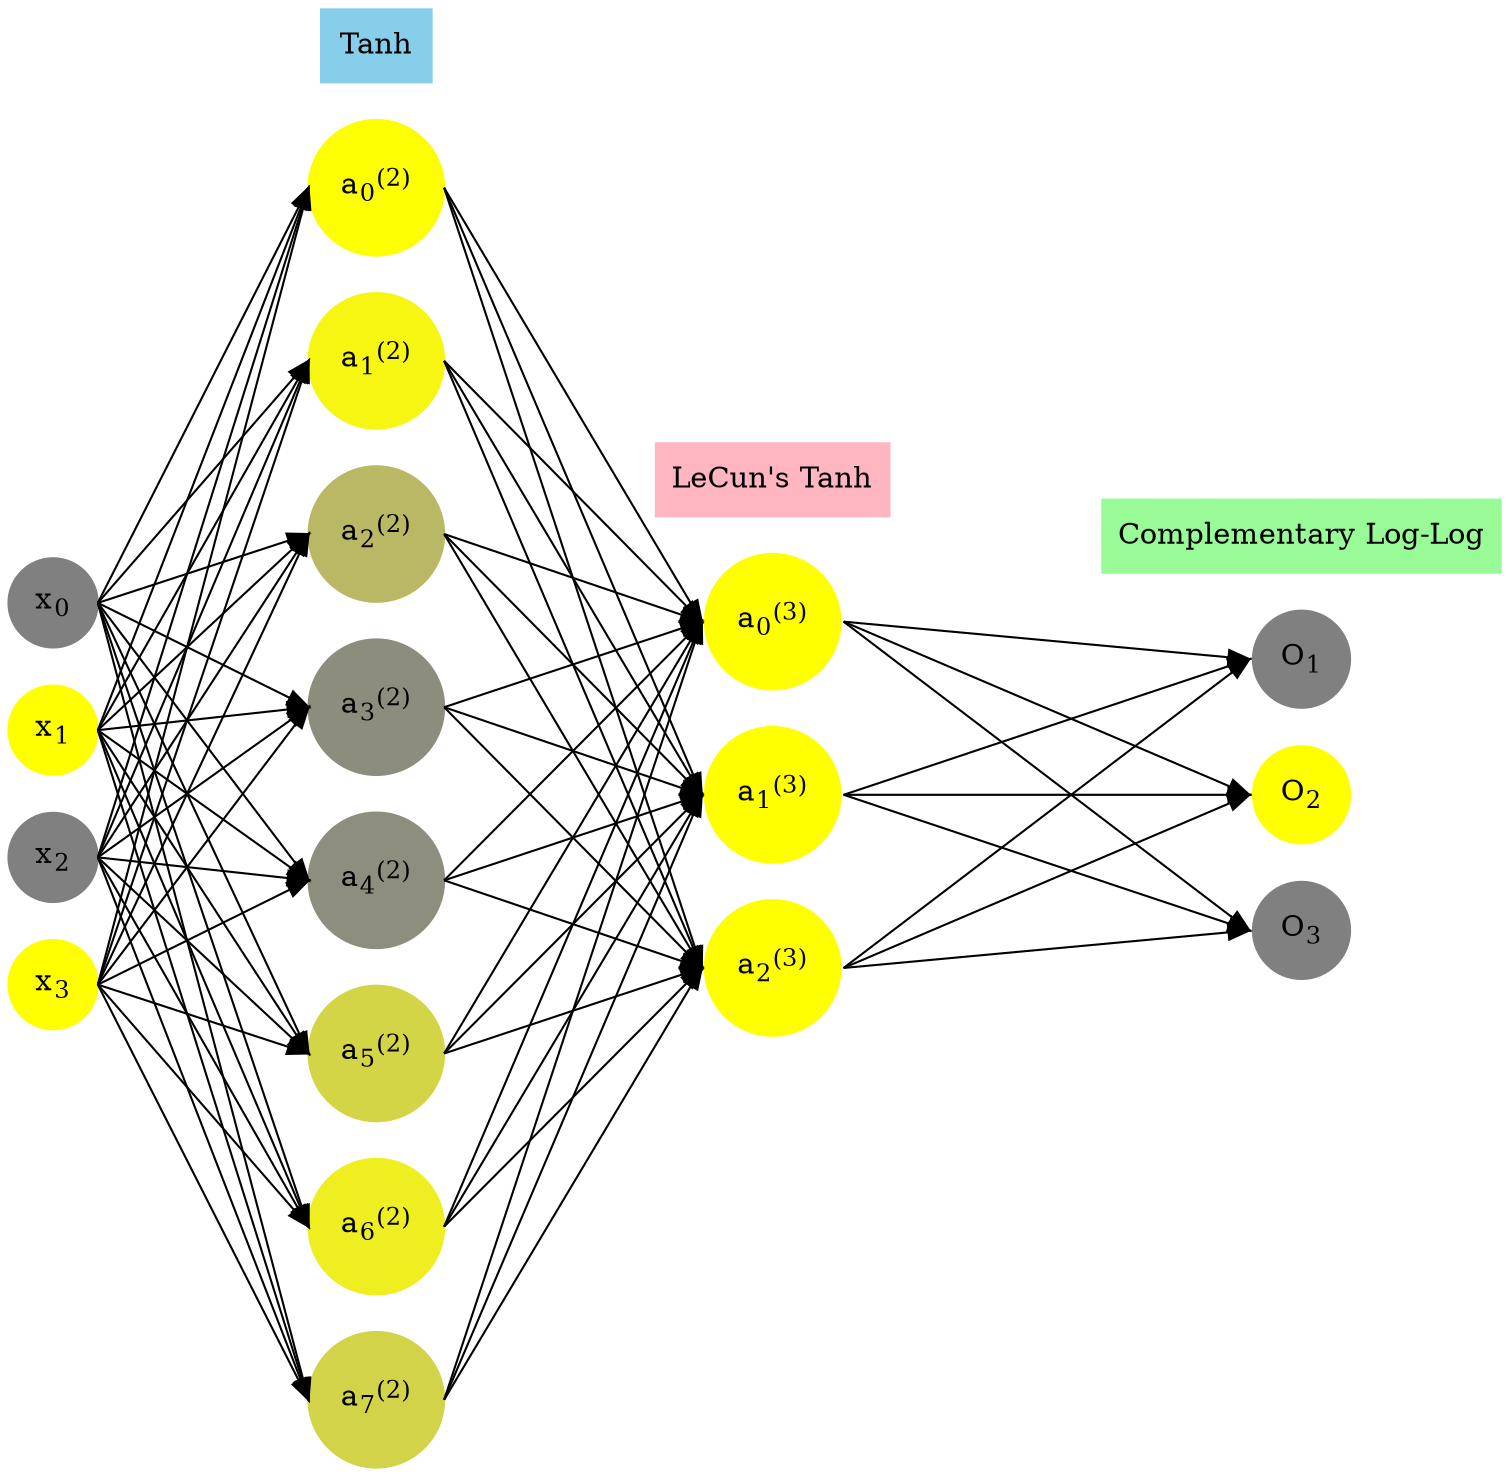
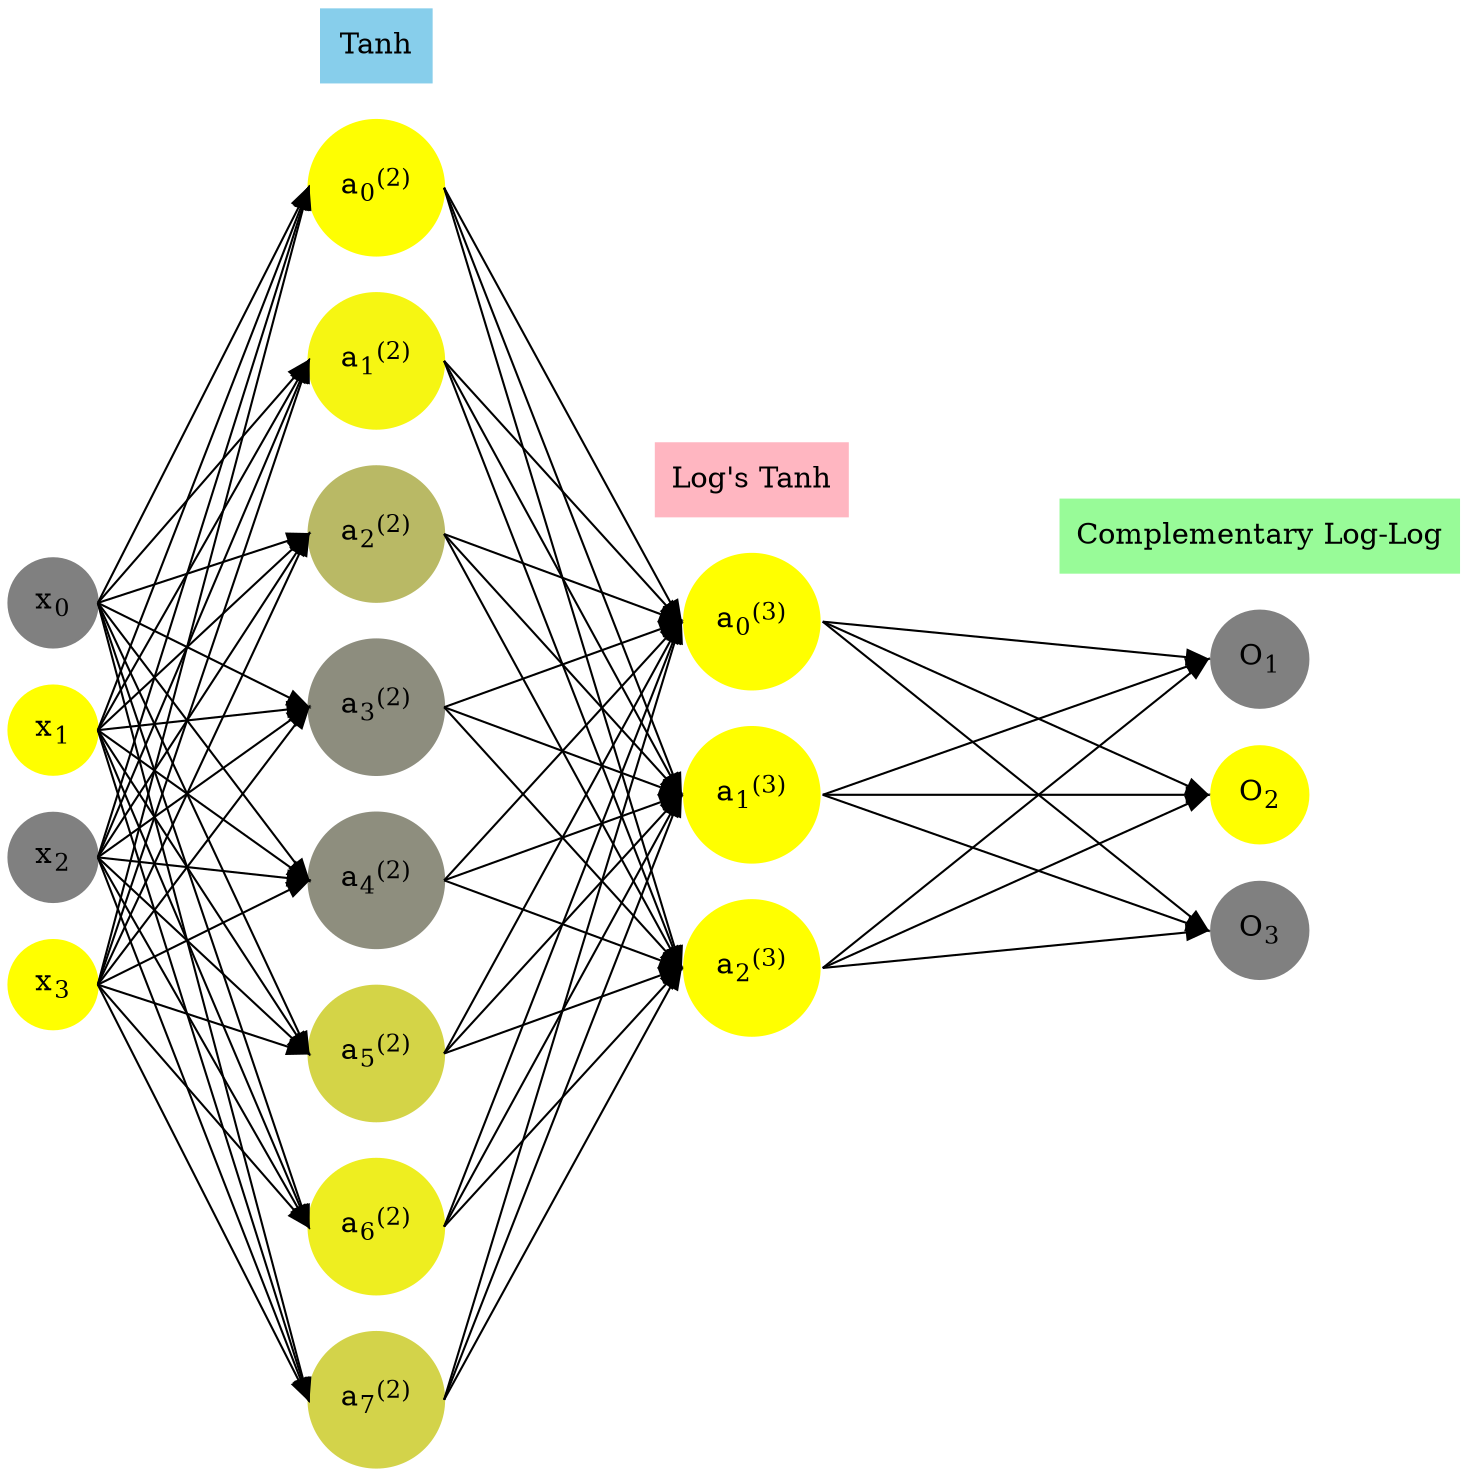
node "LeCun's Tanh": label "LeCun's Tanh" -> "Log's Tanh"
